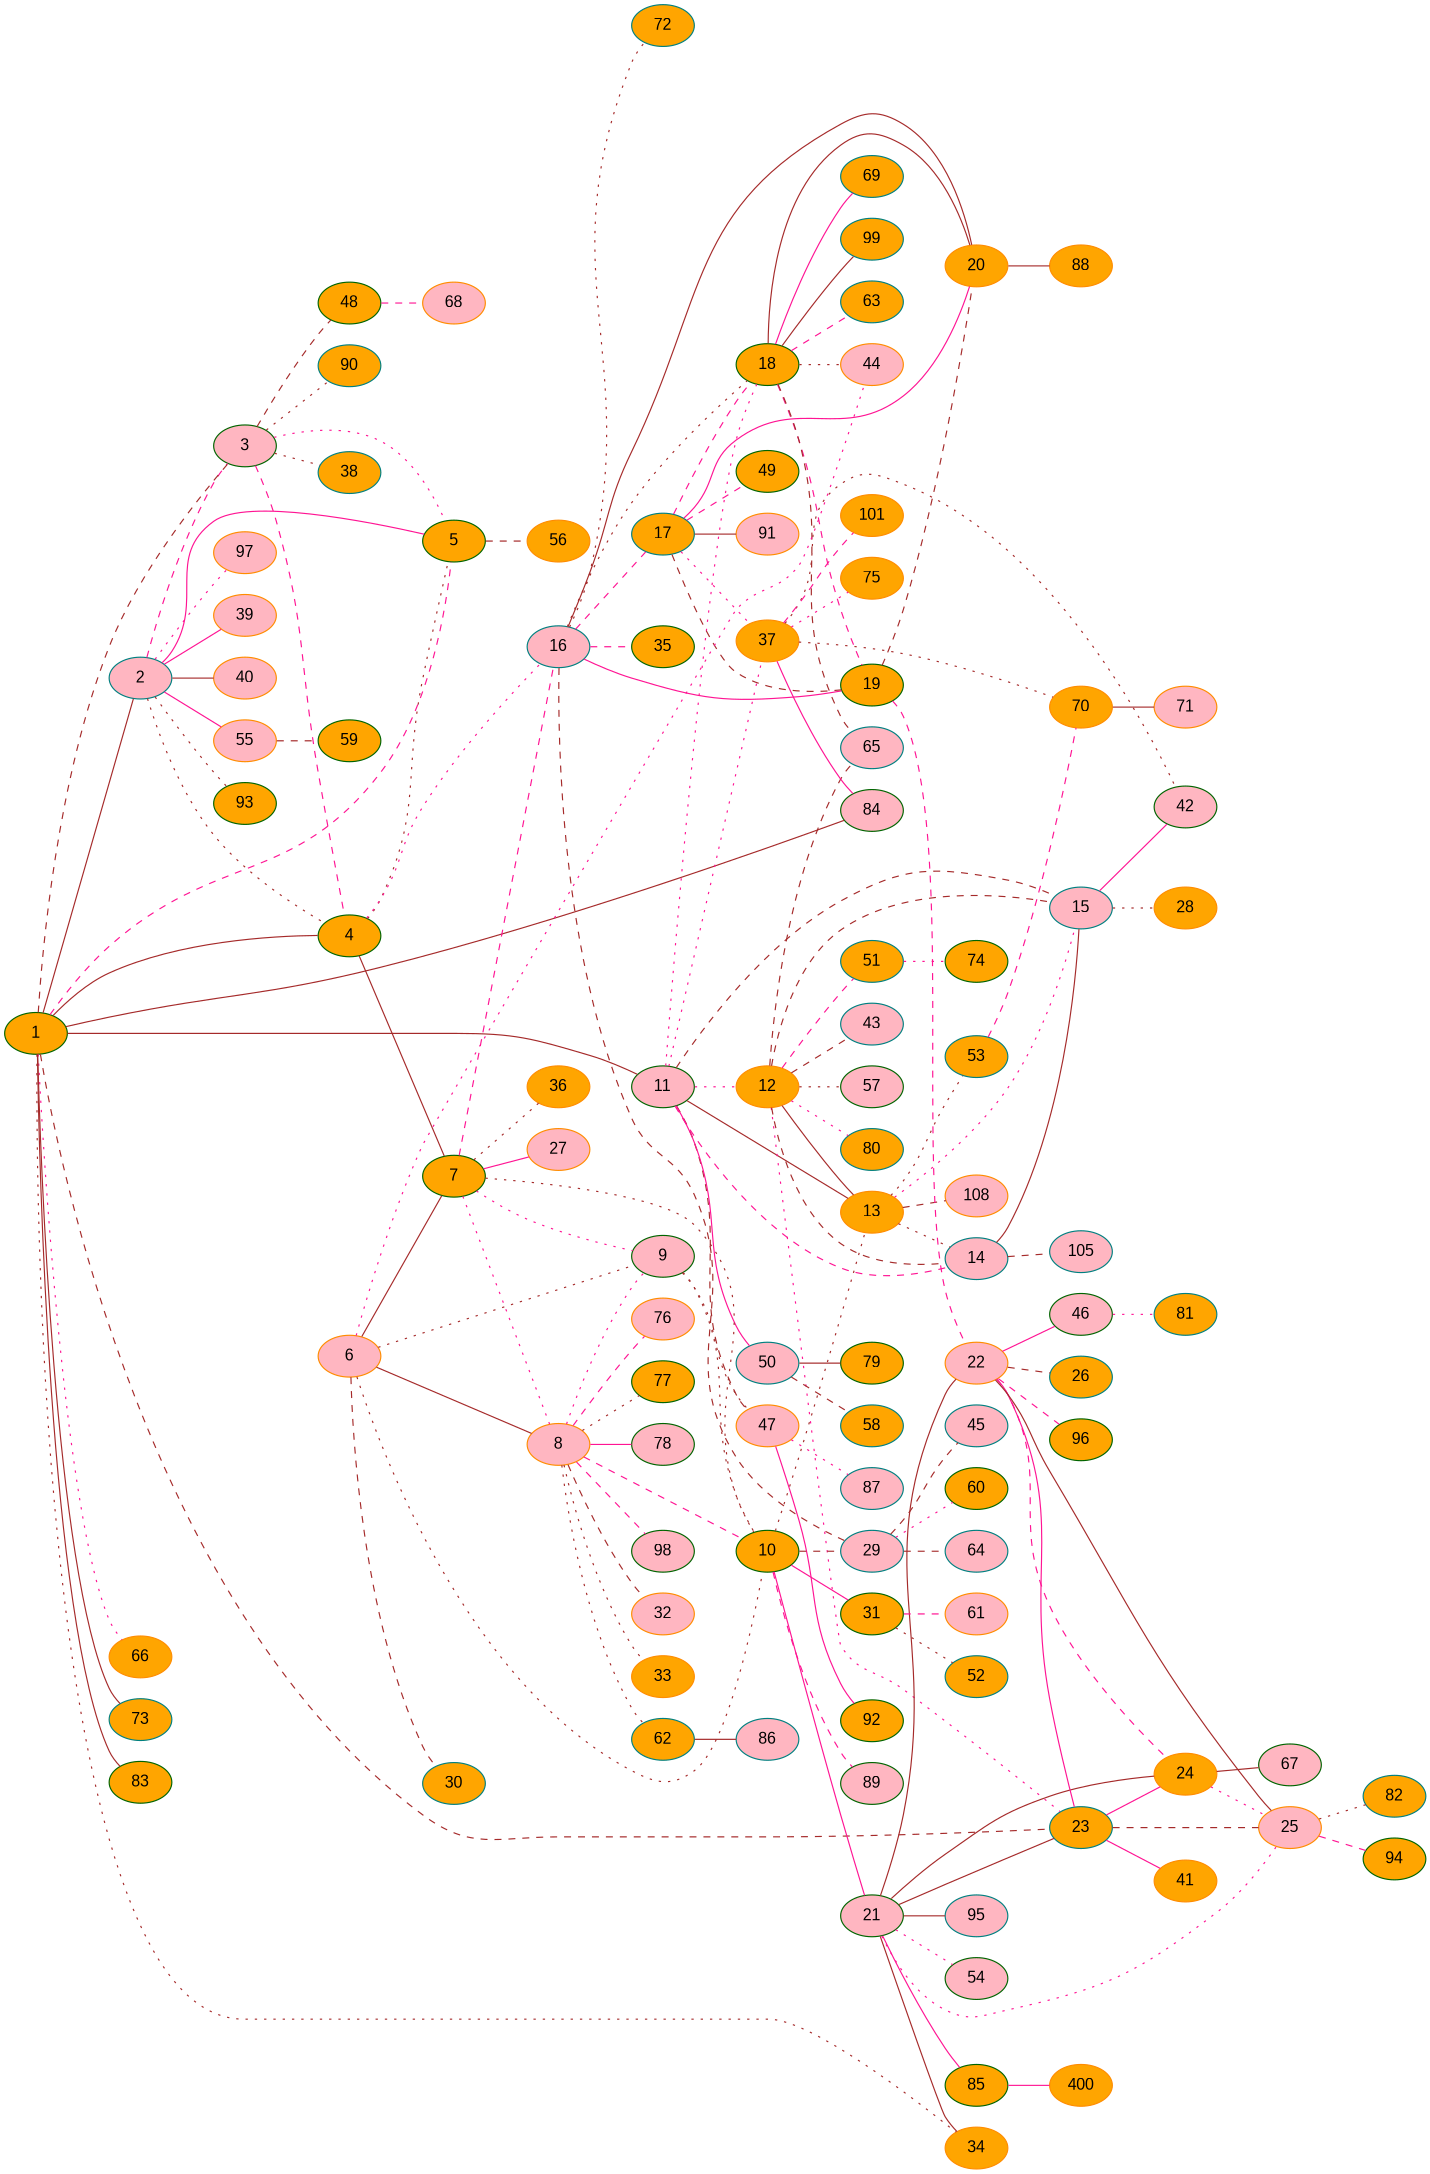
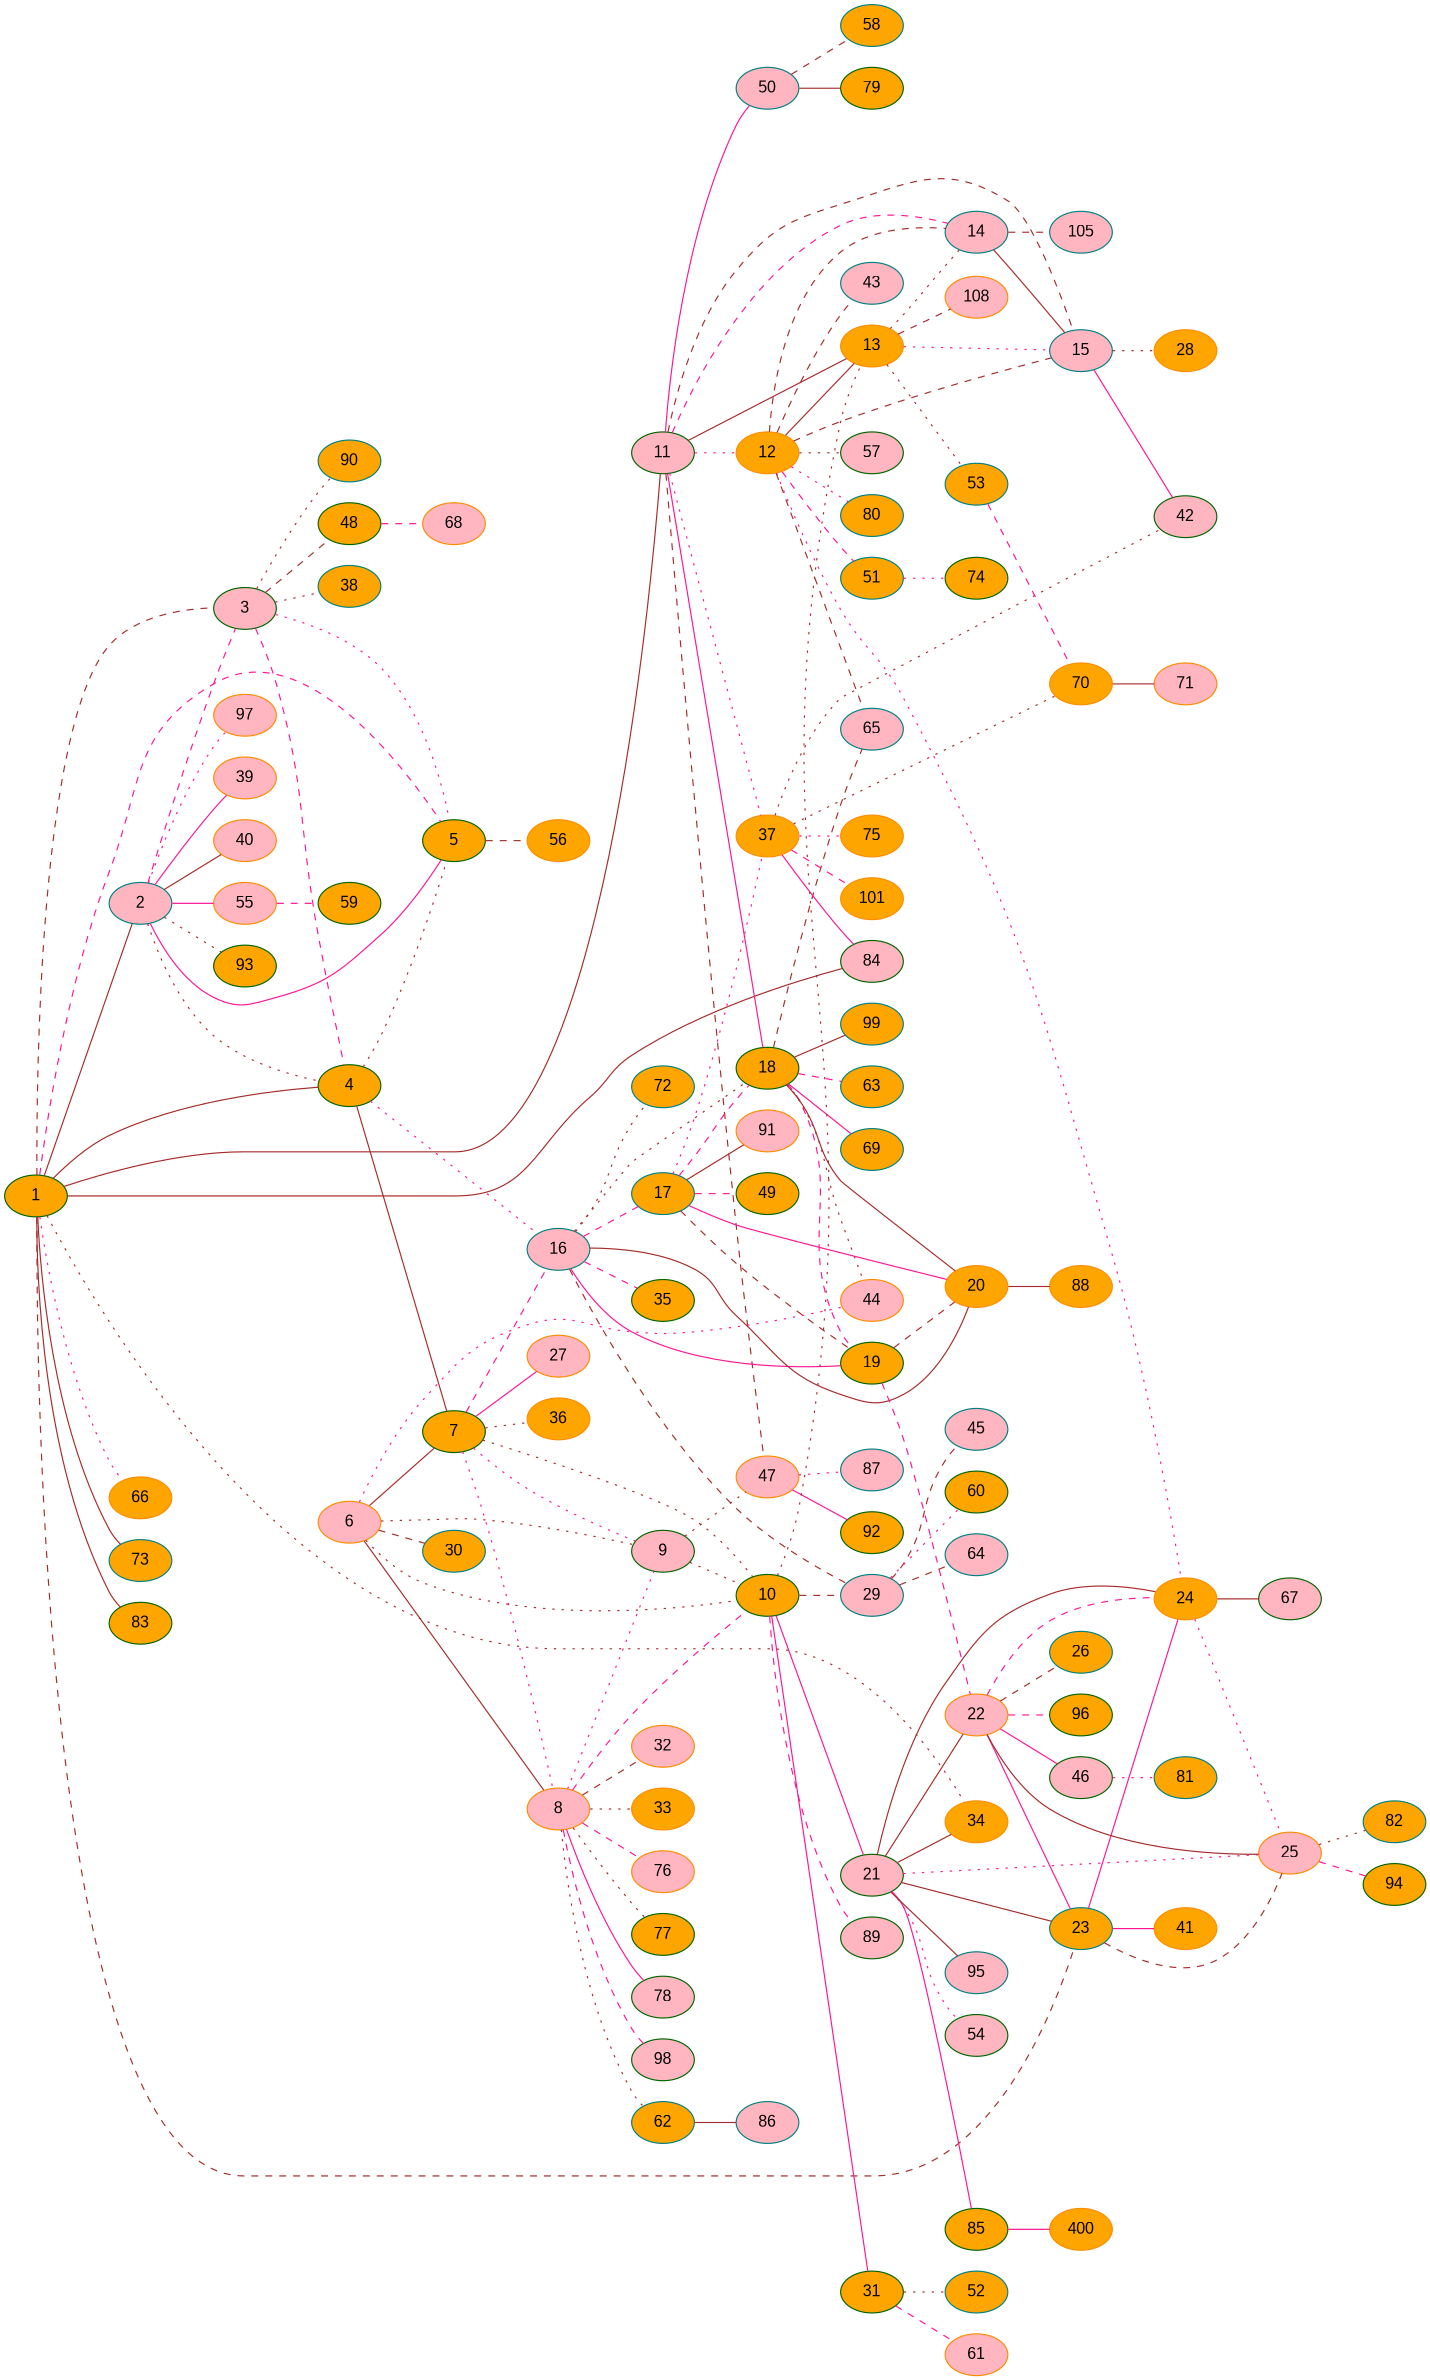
edge "18" -- "11": style dotted -> solid
edge "55" -- "59": color brown -> deeppink
edge "12" -- "23": now "12" -- "24"
